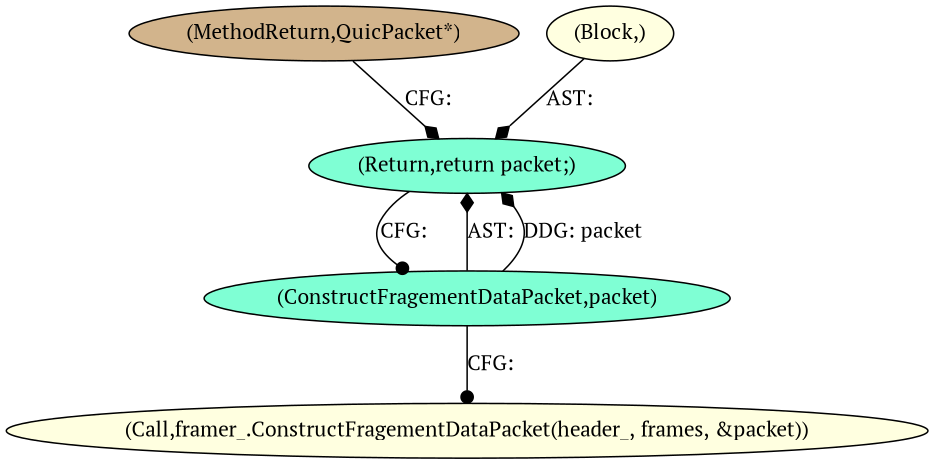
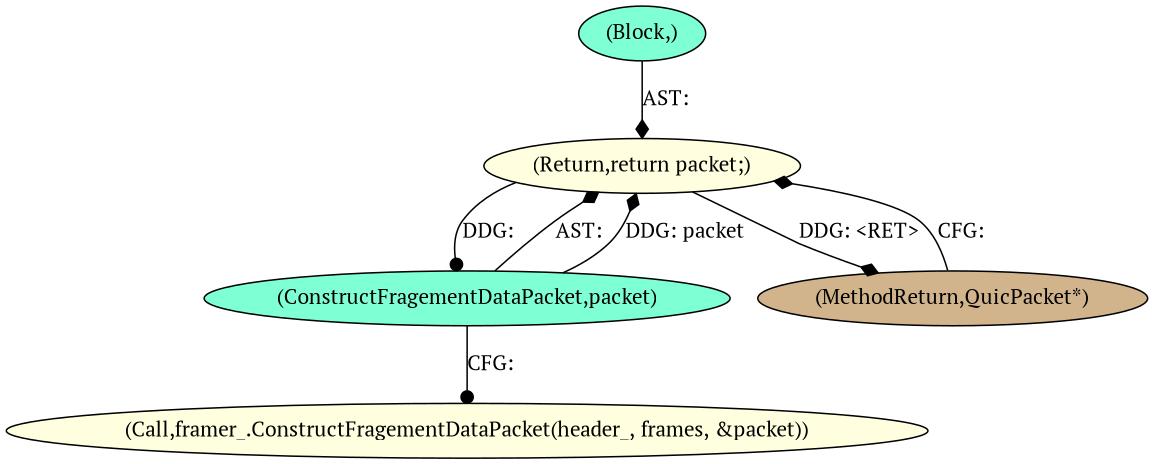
node "(Block,)": fillcolor lightyellow -> aquamarine
node "(Return,return packet;)": fillcolor aquamarine -> lightyellow
edge "(Return,return packet;)" -> "(ConstructFragementDataPacket,packet)": label "CFG: " -> "DDG: "
edge "(Return,return packet;)" -> "(MethodReturn,QuicPacket*)": added, label "DDG: <RET>"
